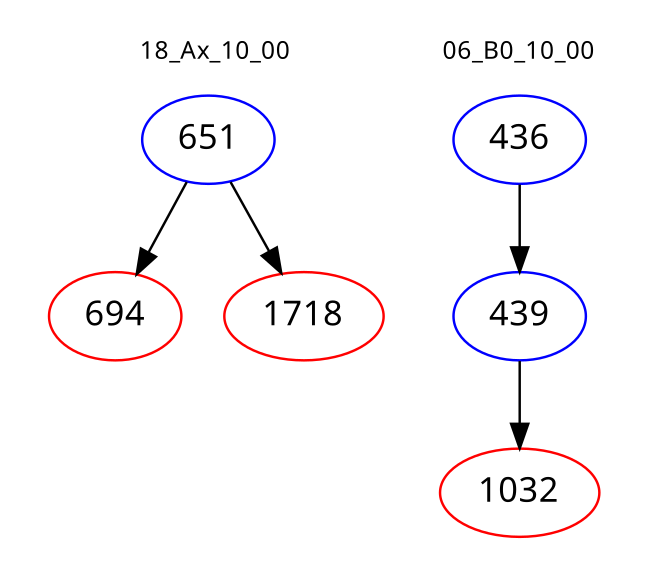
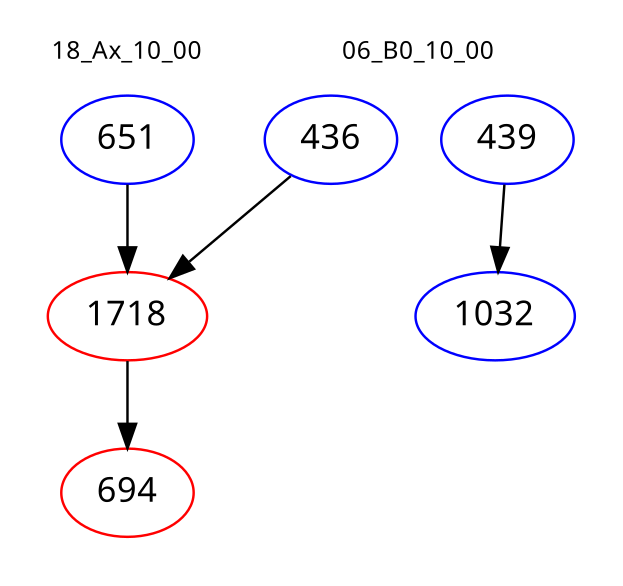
edge "436" -> "439": now "436" -> "1718"
edge "651" -> "694": now "1718" -> "694"
node "1032": color red -> blue
